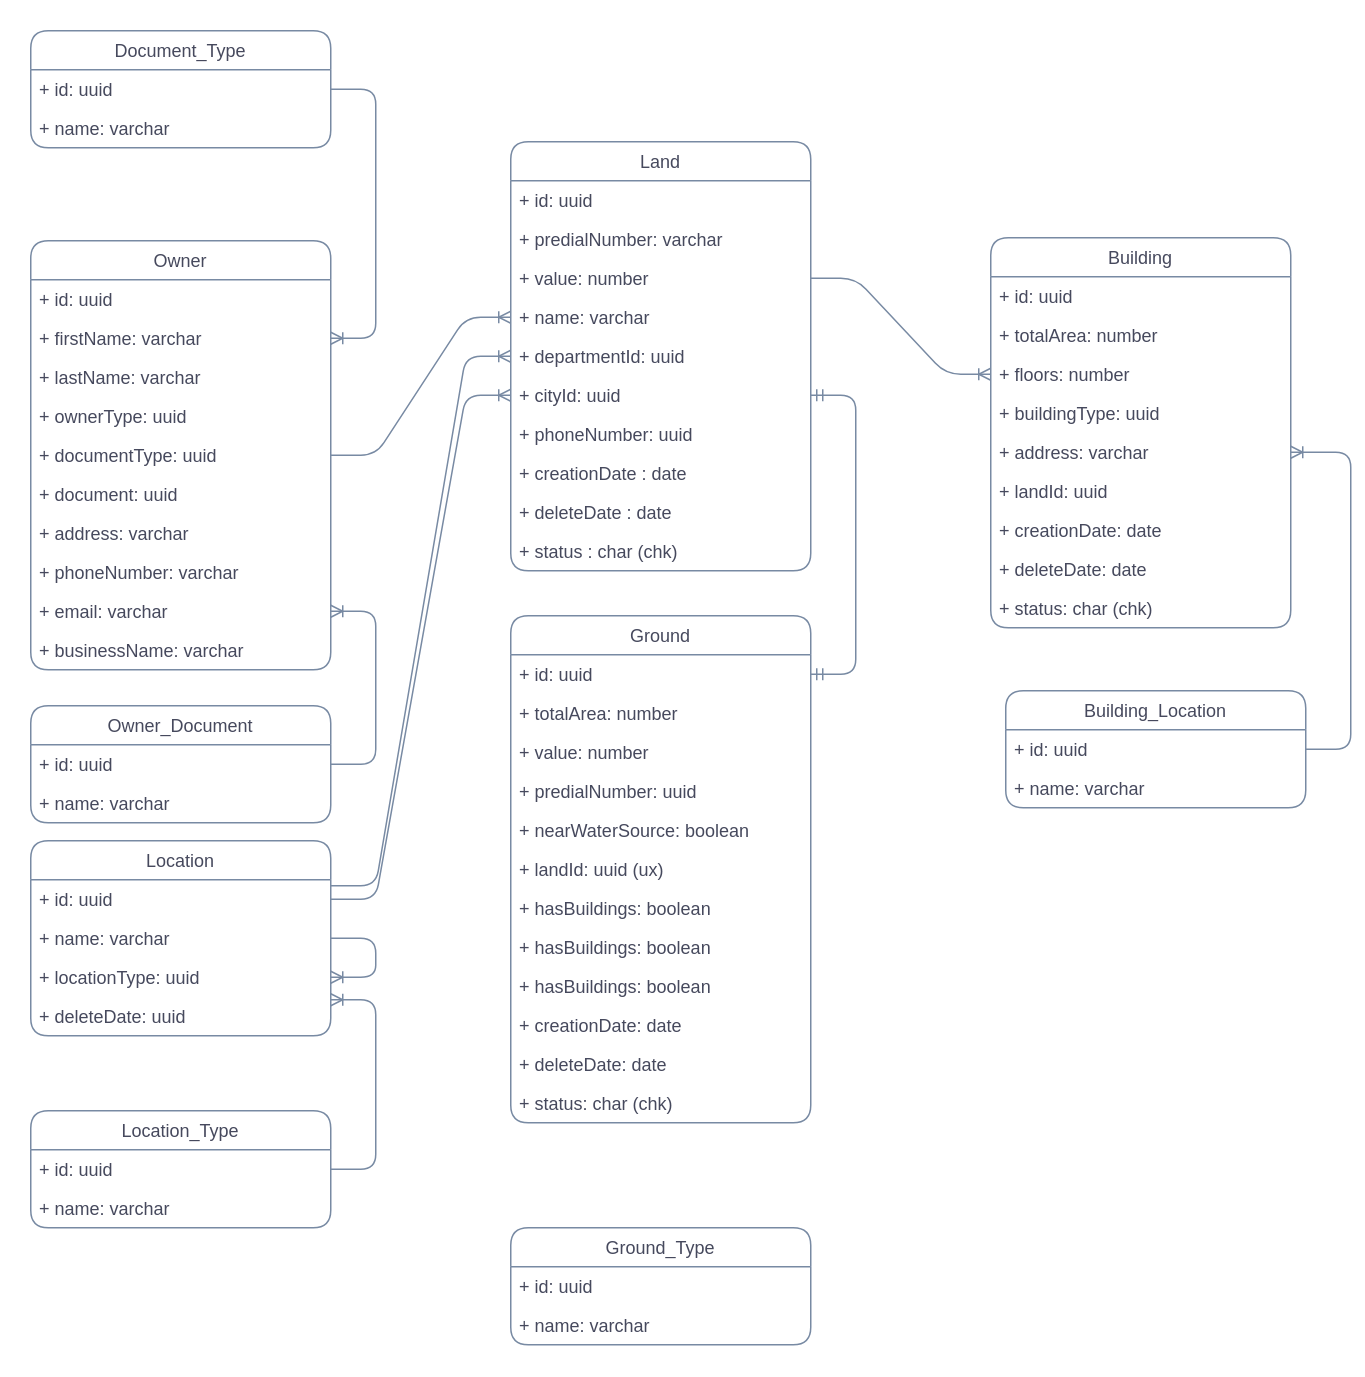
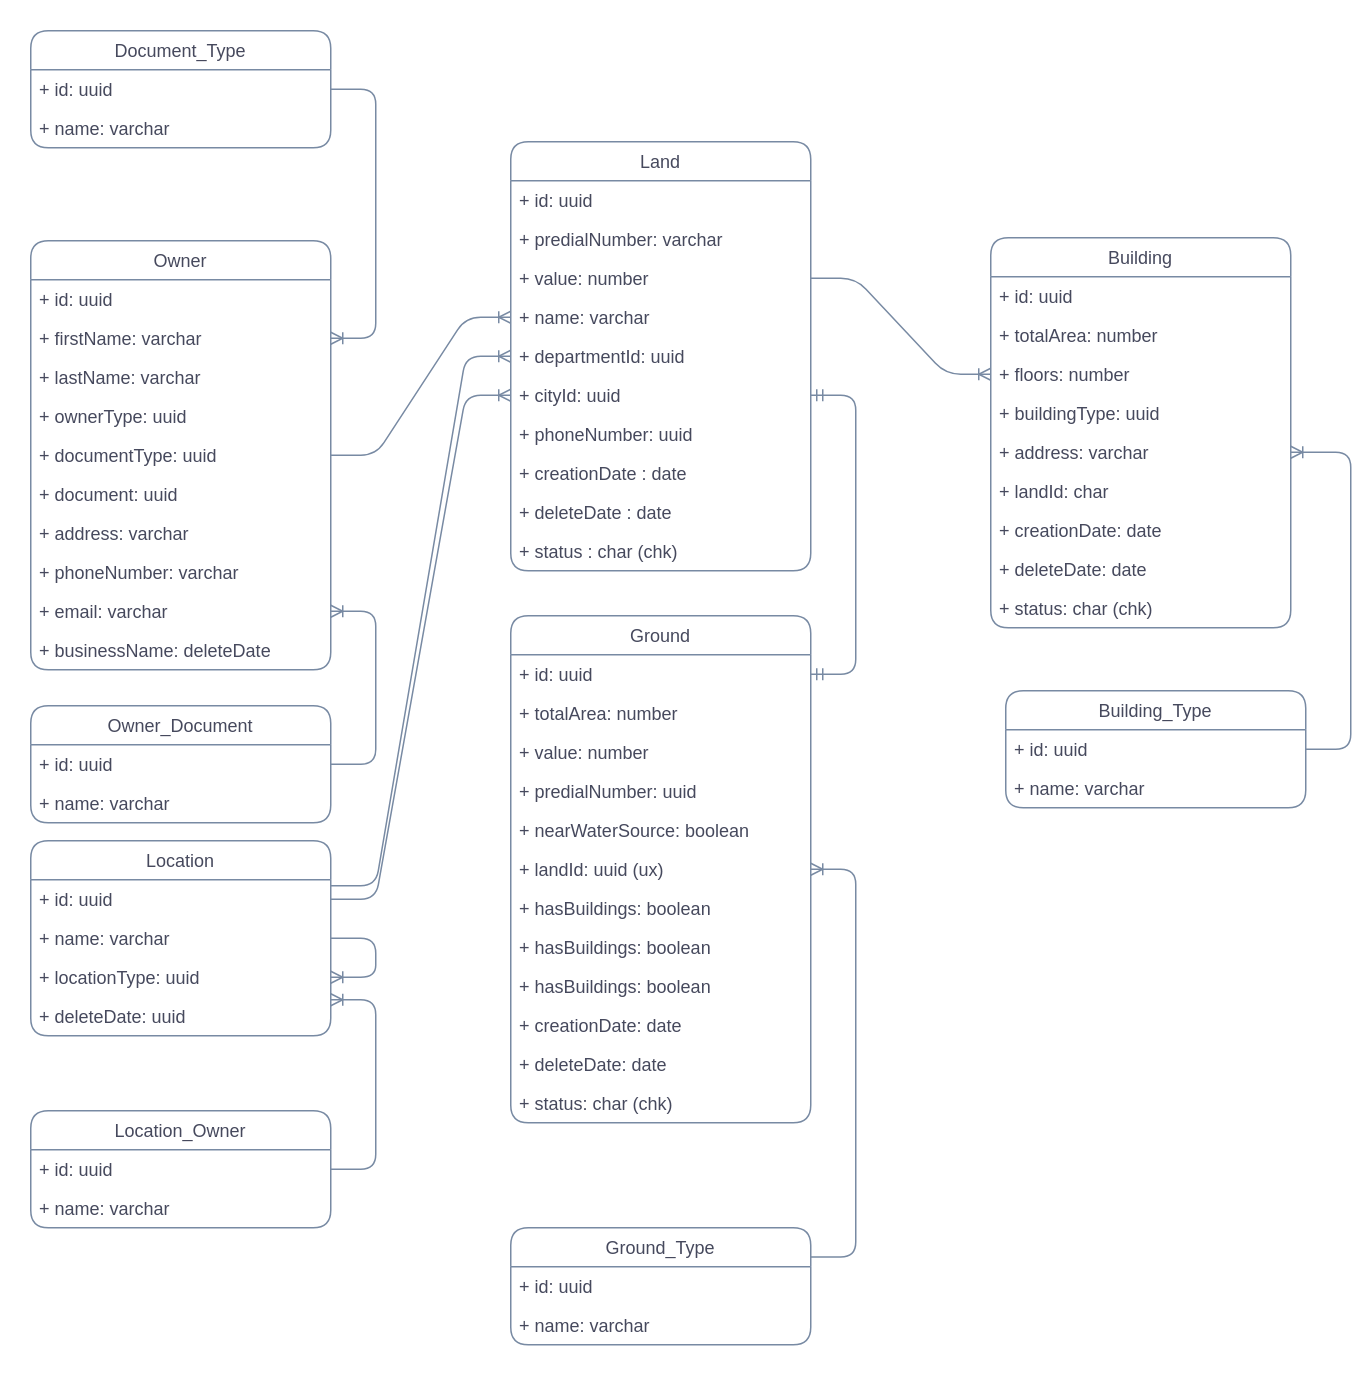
node "+ landId: uuid": label "+ landId: uuid" -> "+ landId: char"
node "+ businessName: varchar": label "+ businessName: varchar" -> "+ businessName: deleteDate"
node "Building_Location": label "Building_Location" -> "Building_Type"
edge "Ground_Type" -> "+ landId: uuid (ux)": added
node "Location_Type": label "Location_Type" -> "Location_Owner"
